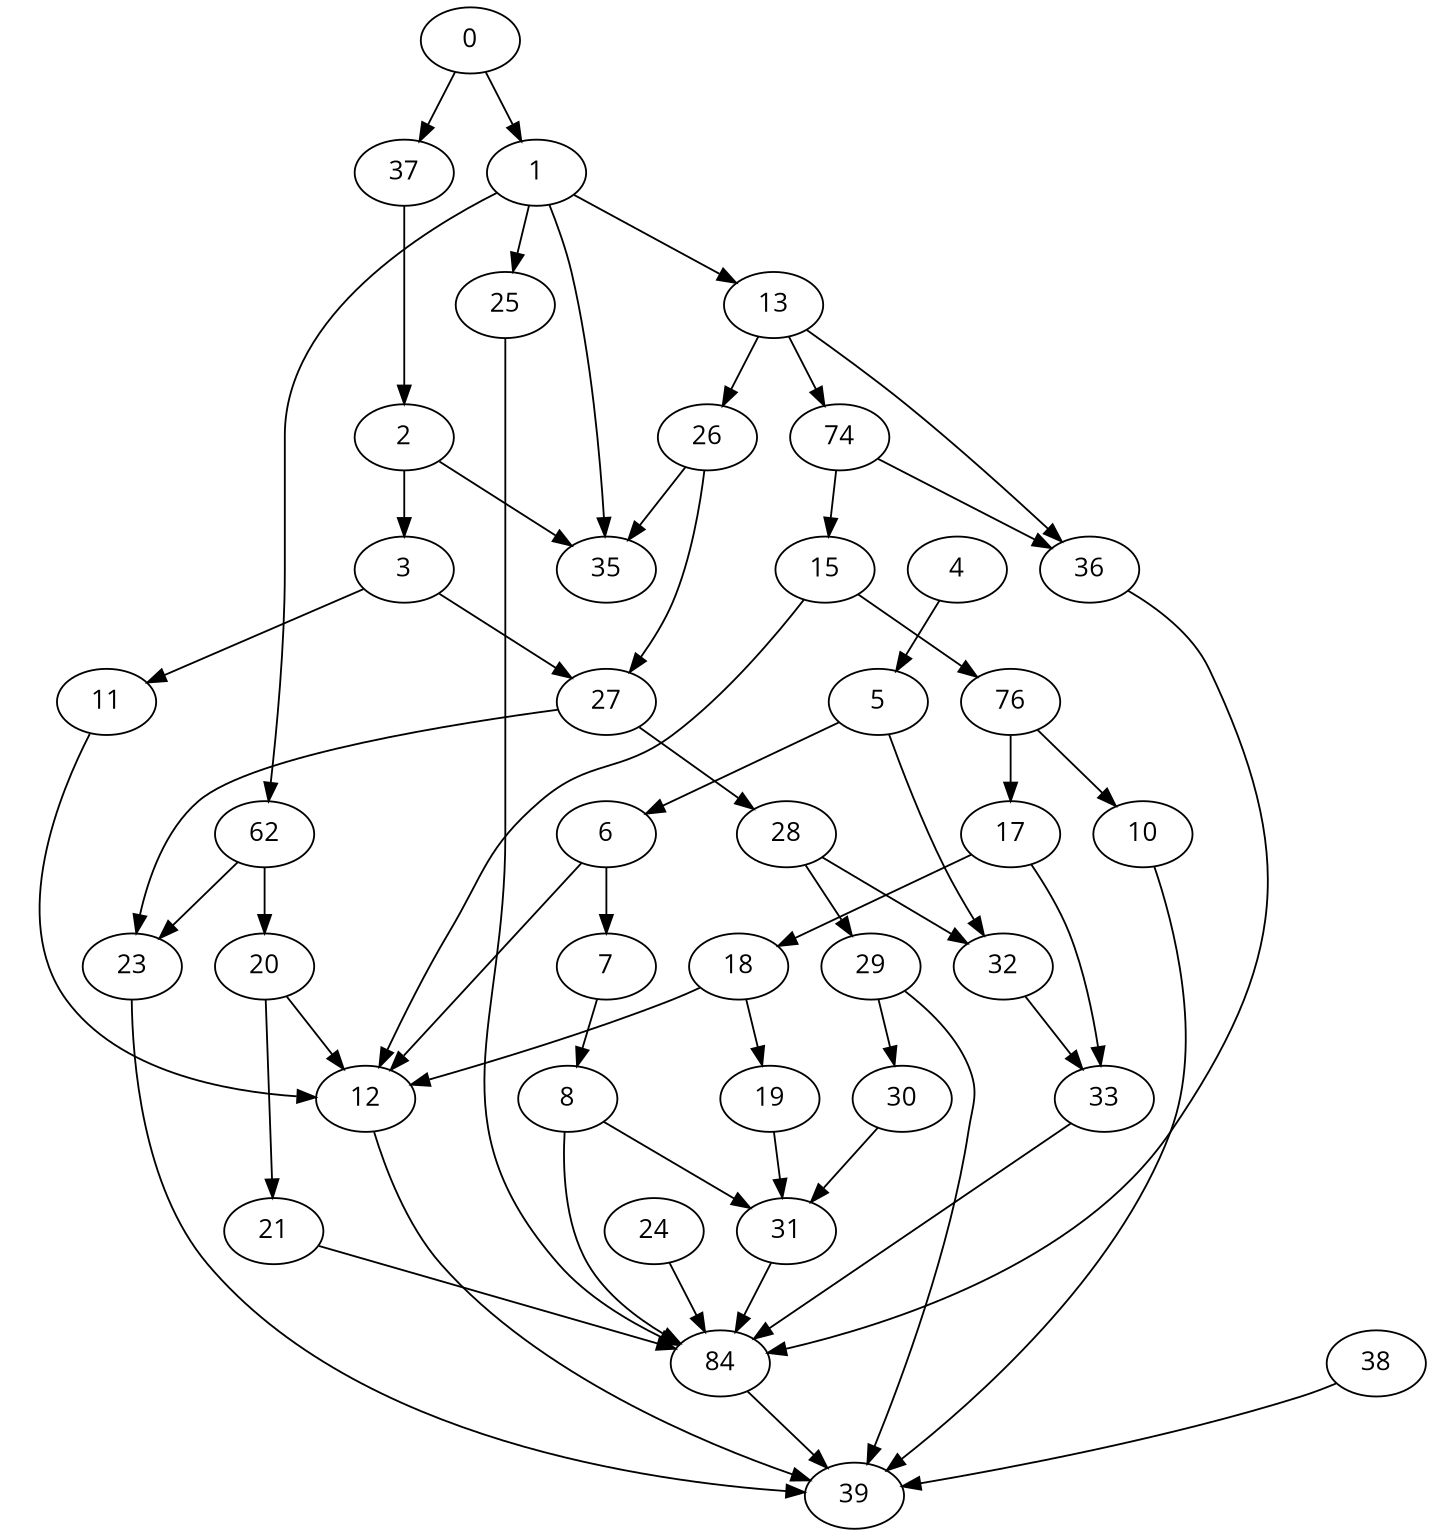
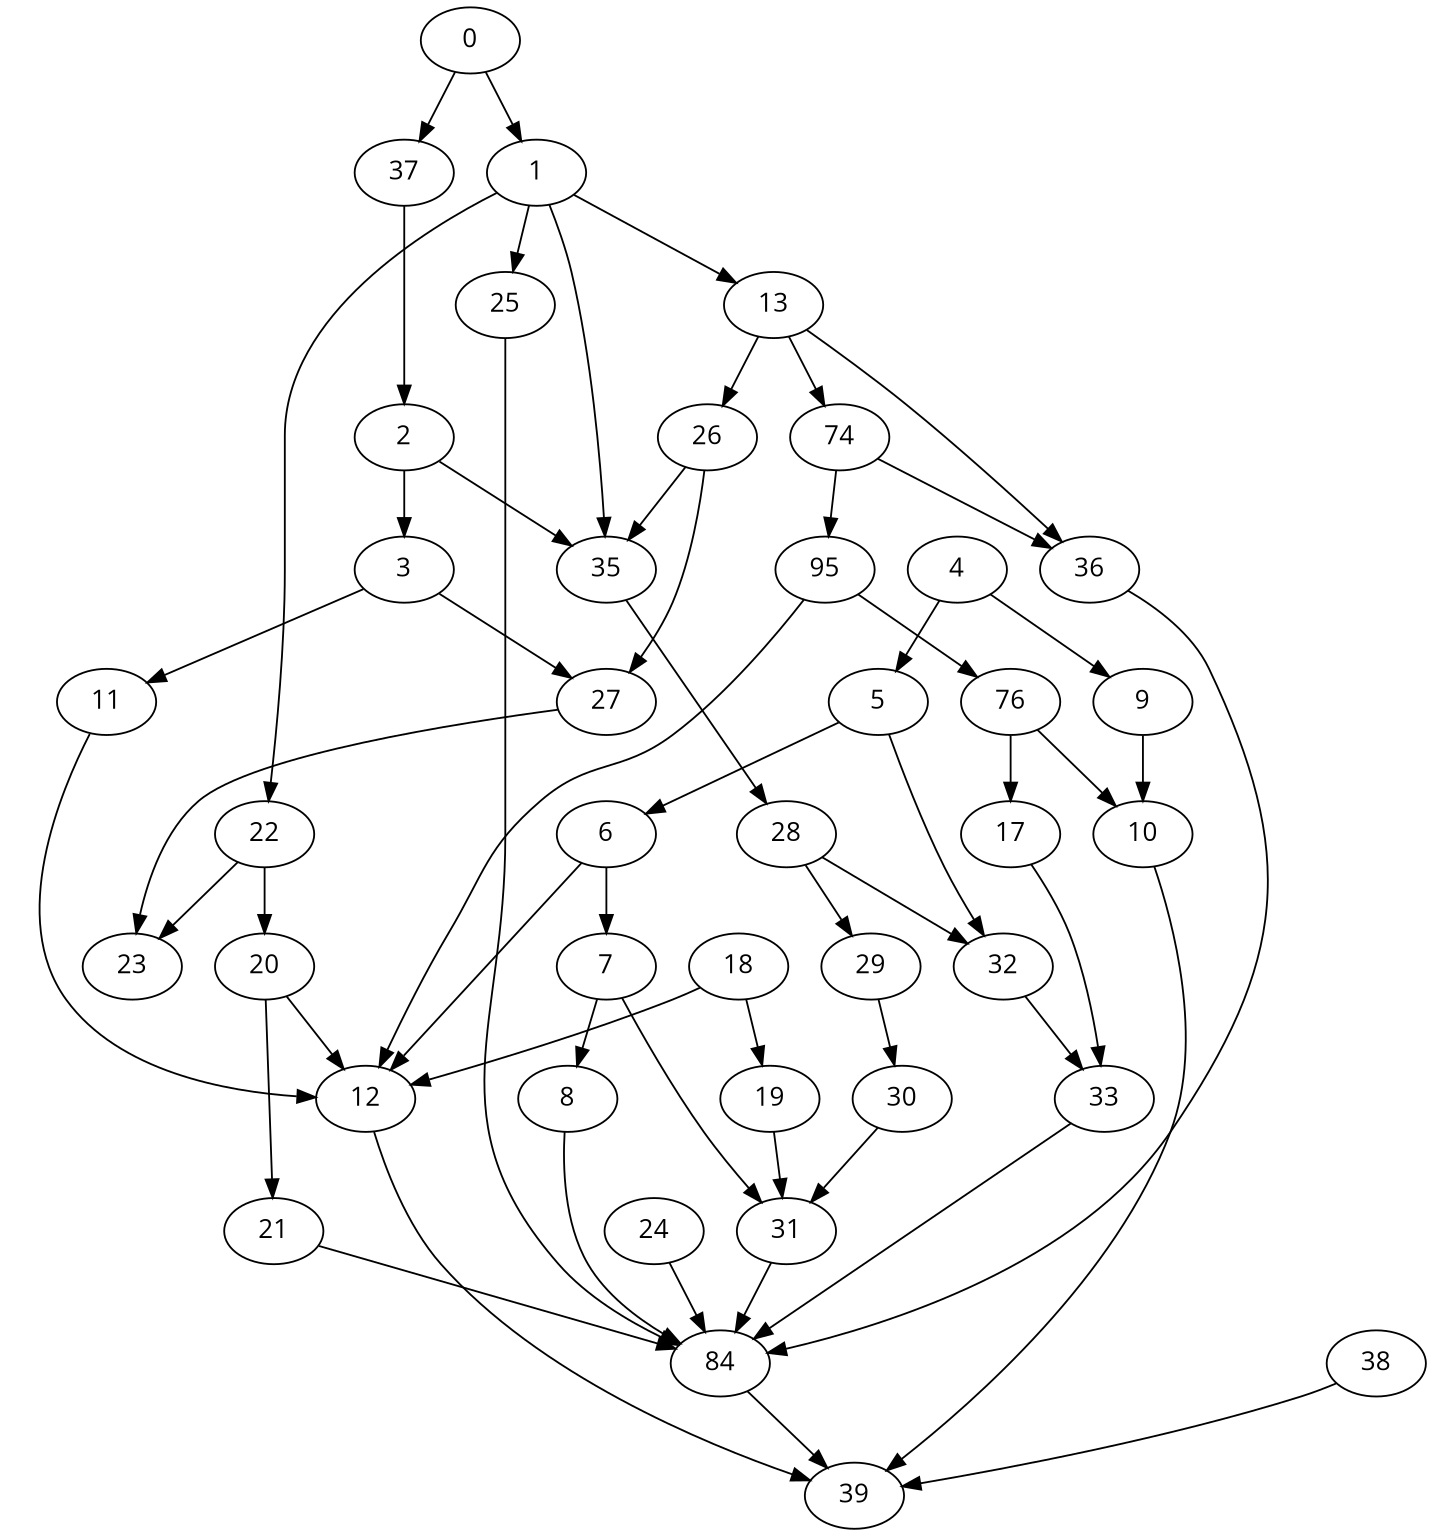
node "15": label "15" -> "95"
node "9": added
edge "27" -> "28": now "35" -> "28"
node "62": label "62" -> "22"
edge "17" -> "18": removed
edge "8" -> "31": now "7" -> "31"
edge "29" -> "39": removed
edge "23" -> "39": removed
